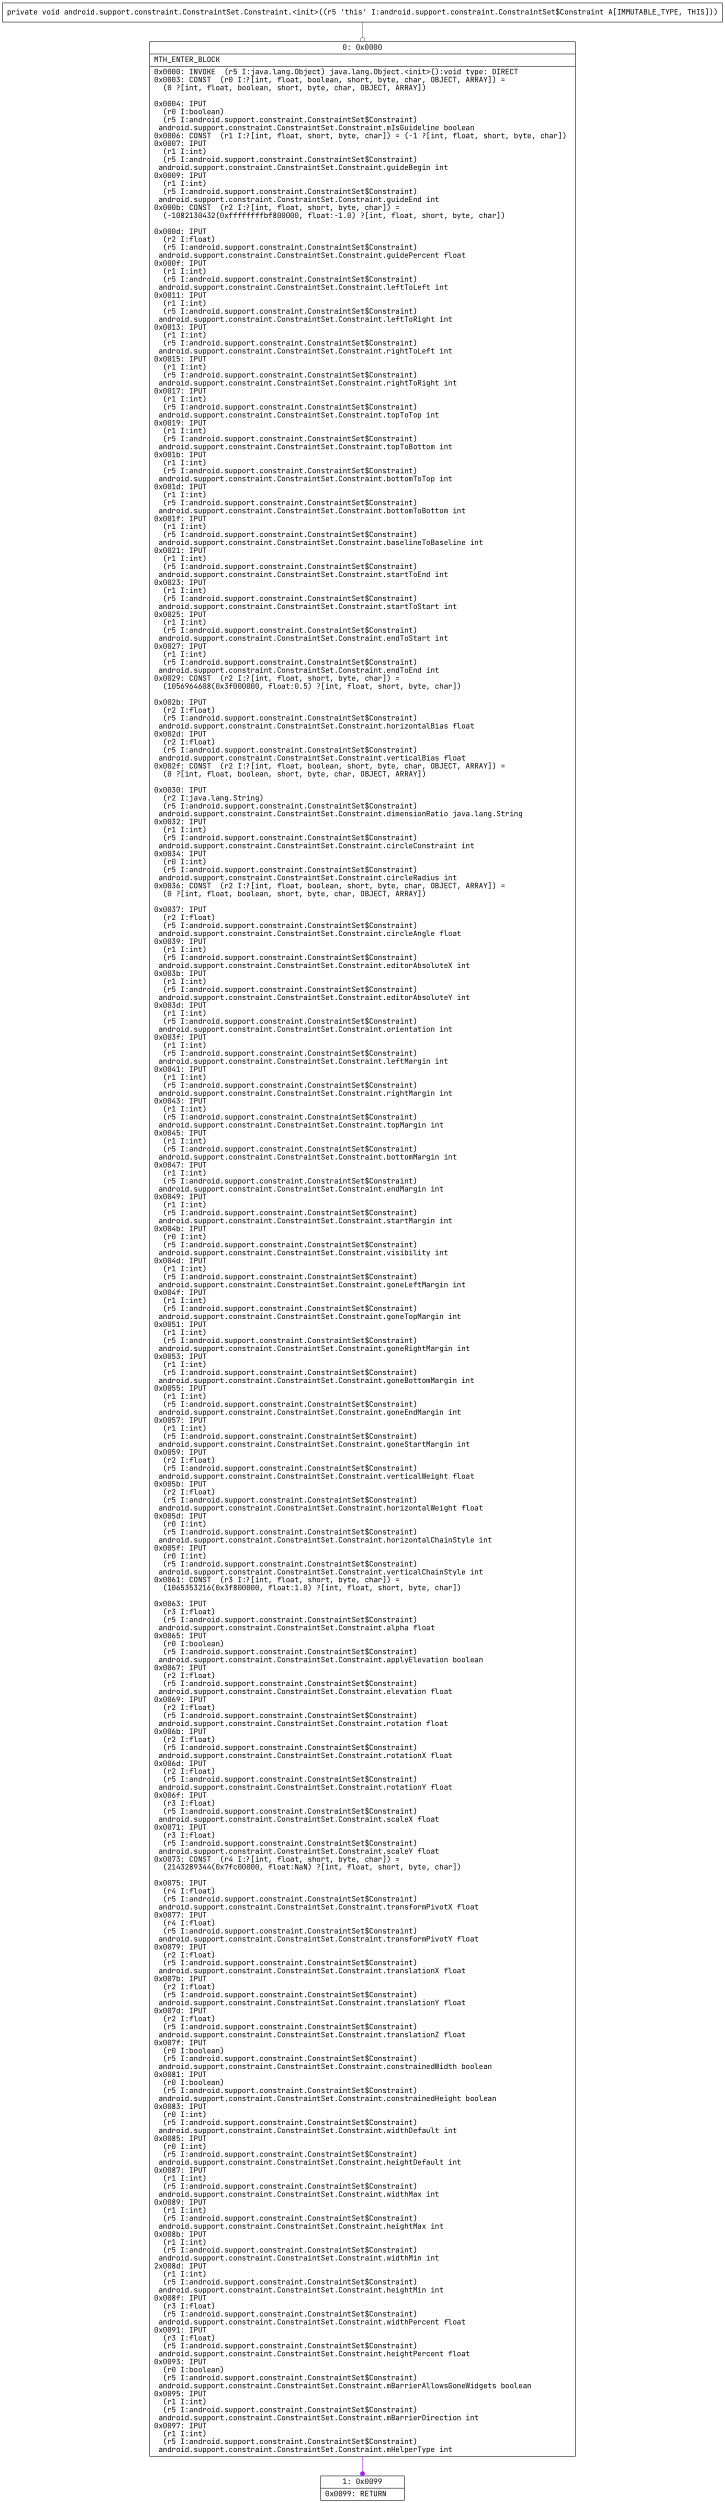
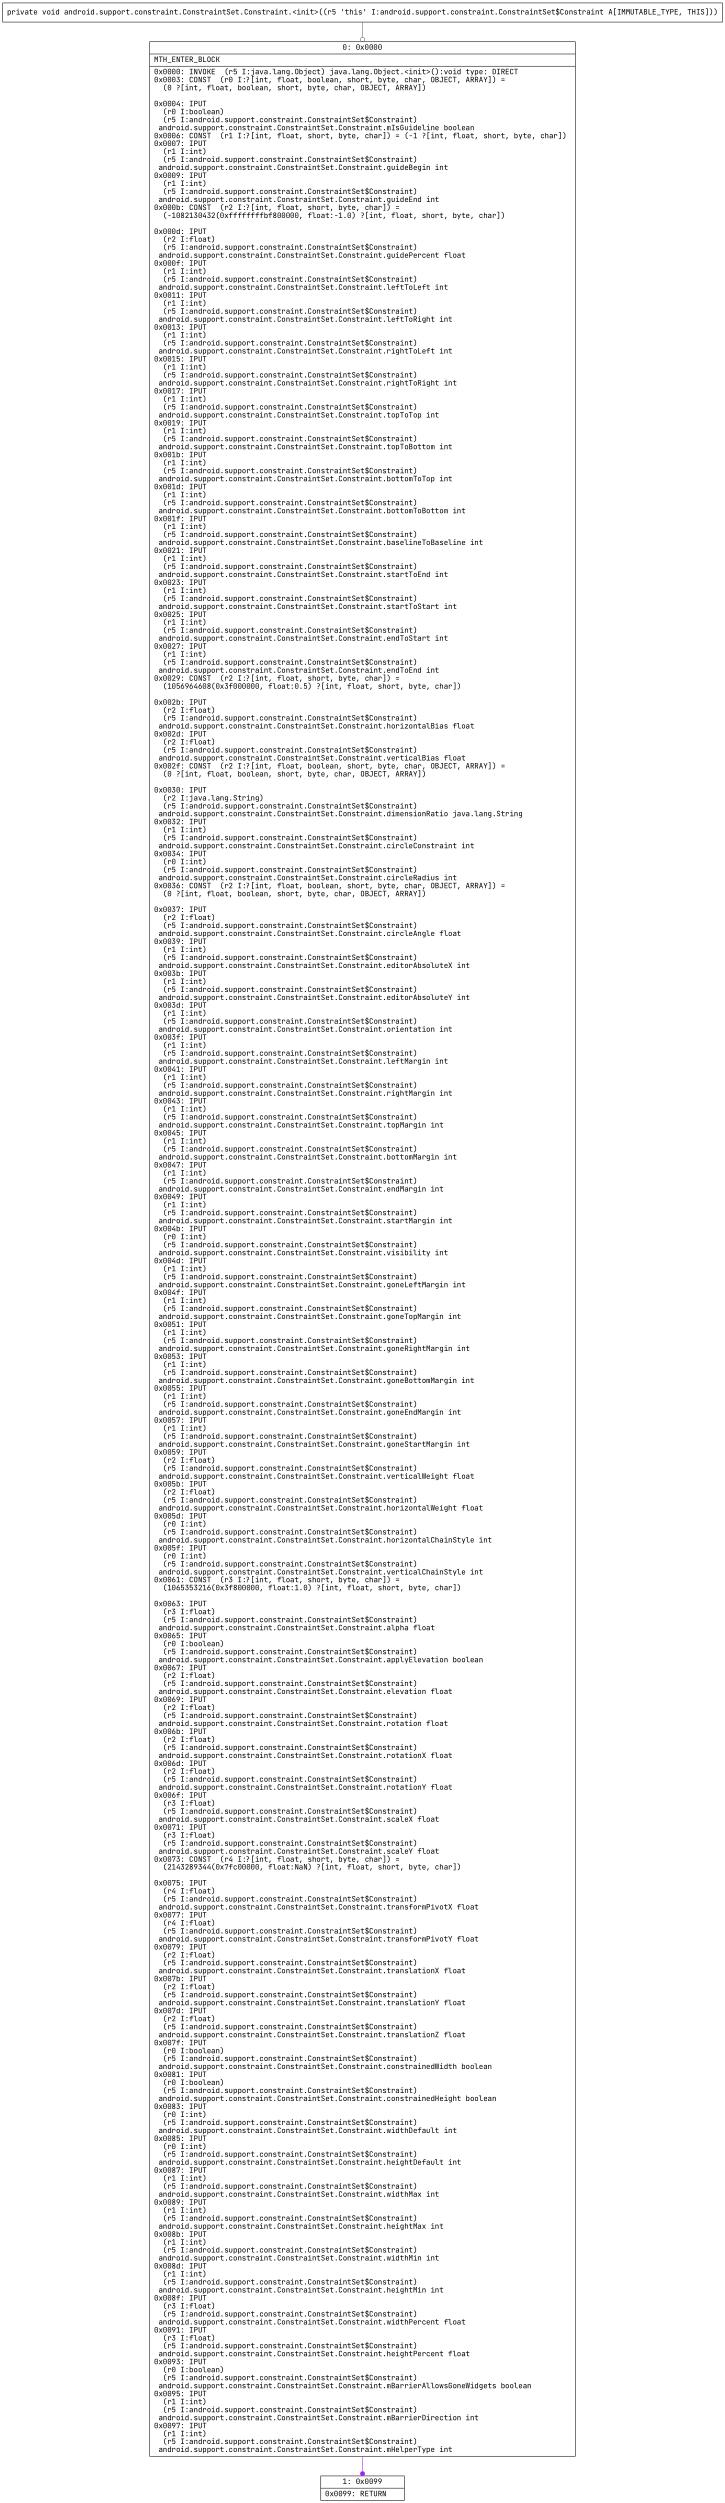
node "0: 0x0000": text "2x008d: IPUT" -> "0x008d: IPUT"
